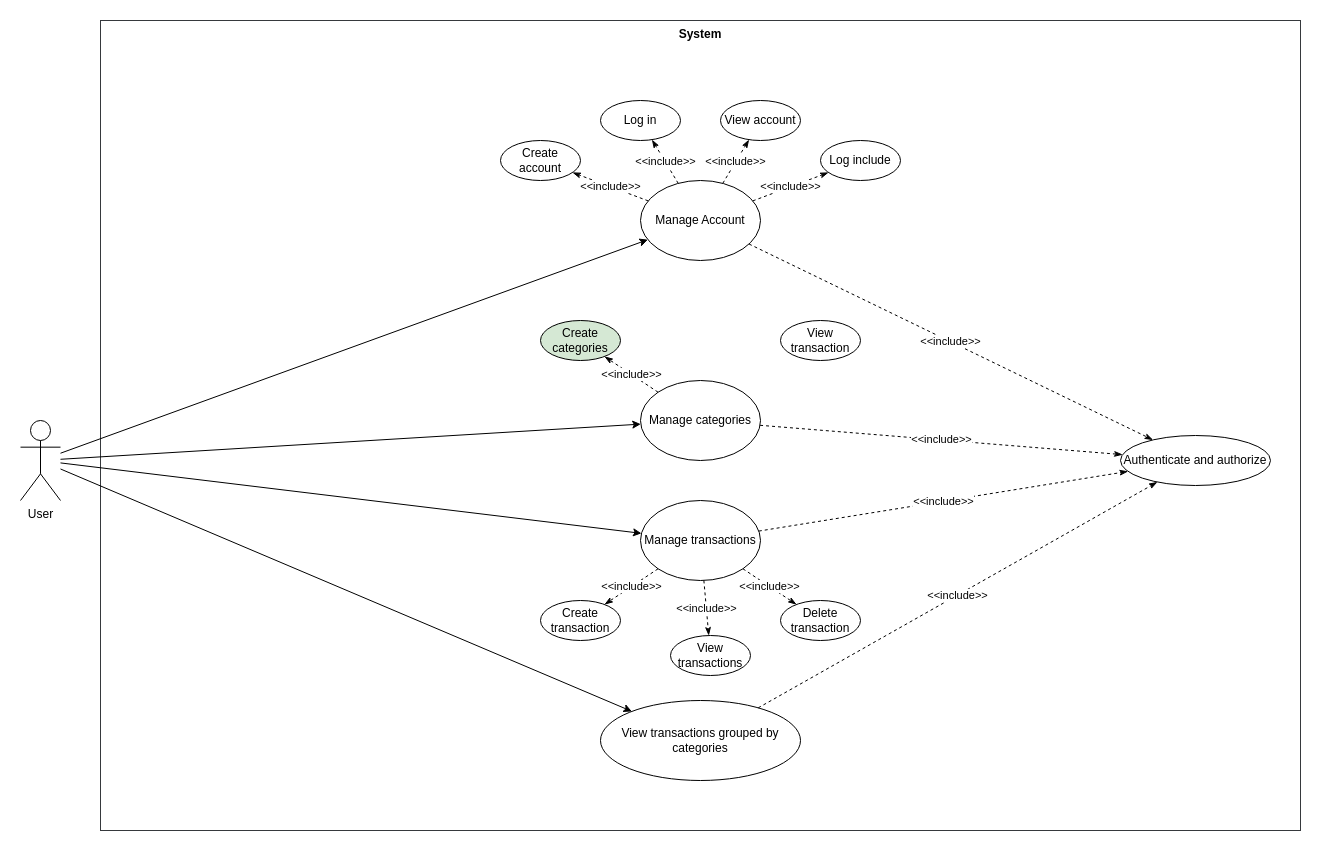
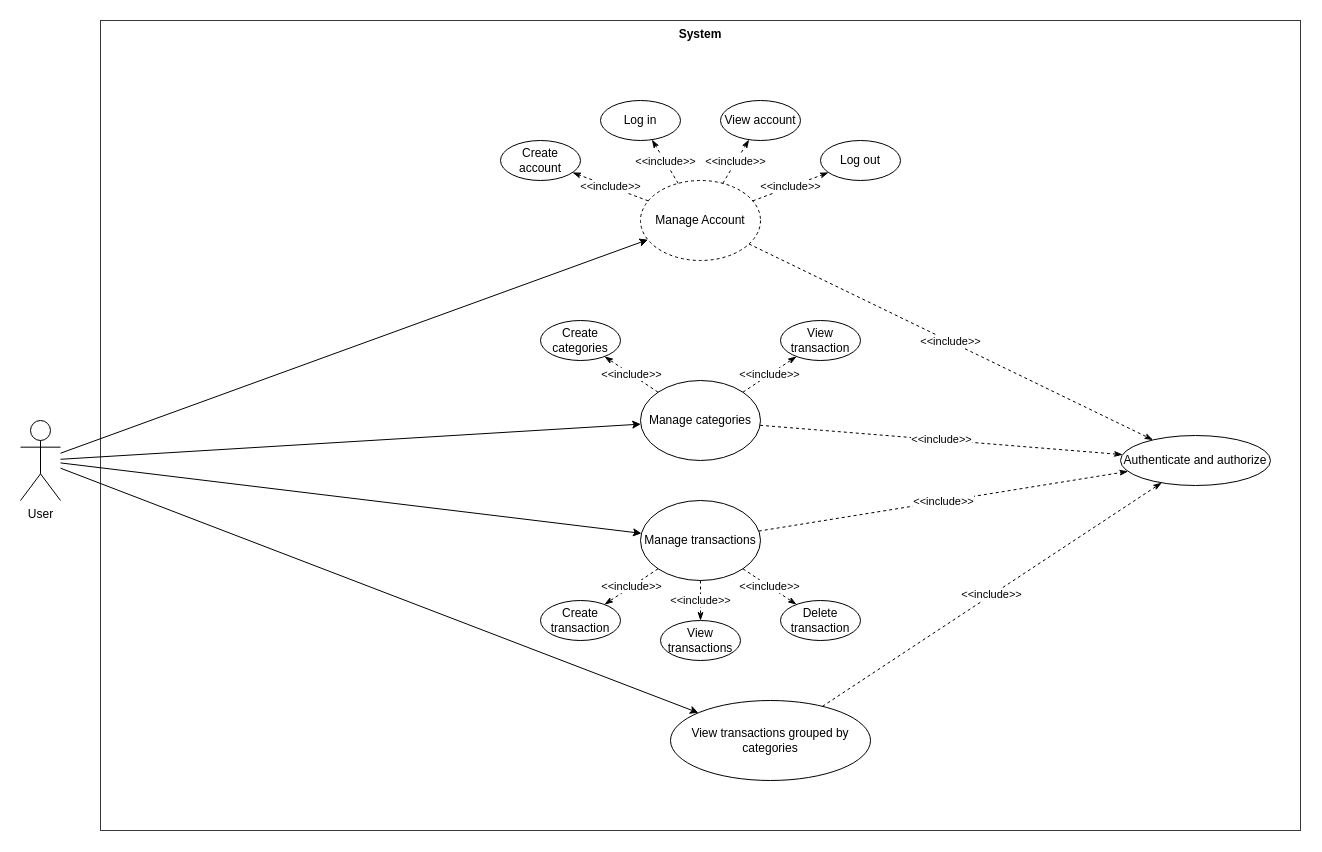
node "Log include": label "Log include" -> "Log out"
node "Manage Account": style solid -> dashed
node "Create categories": fillcolor #d5e8d4 -> #ffffff
edge "Manage categories" -> "View transaction": added, label "<<include>>"
node "View transactions": moved (711, 656) -> (701, 641)
node "View transactions grouped by categories": moved (701, 741) -> (771, 741)
